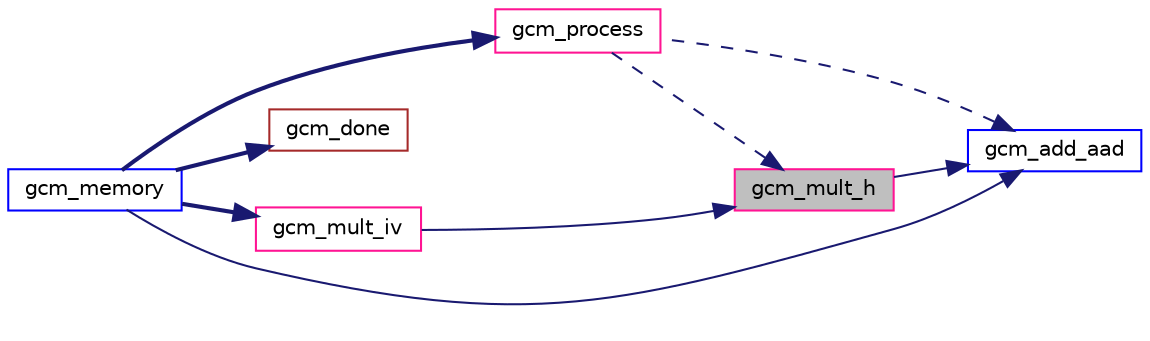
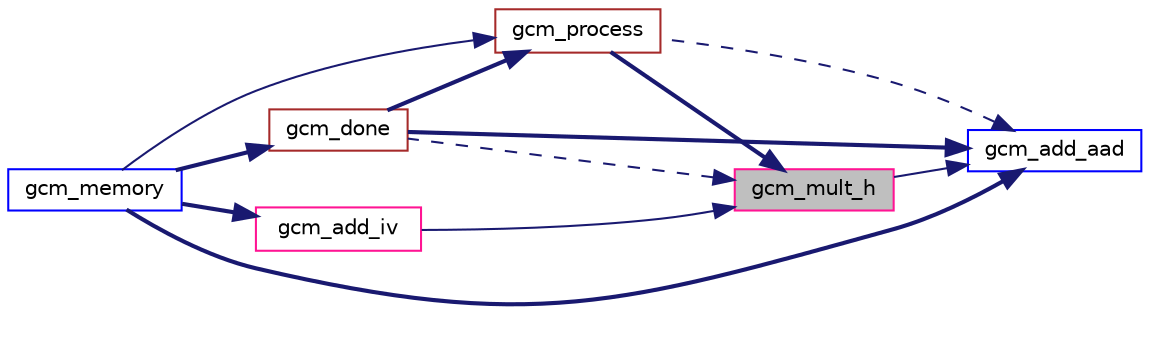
node "gcm_process": color deeppink -> brown
edge "gcm_memory" -> "gcm_process": style bold -> solid
edge "gcm_done" -> "gcm_process": added
edge "gcm_process" -> "gcm_mult_h": style dashed -> bold
edge "gcm_done" -> "gcm_add_aad": added
edge "gcm_done" -> "gcm_mult_h": added
node "gcm_mult_iv": label "gcm_mult_iv" -> "gcm_add_iv"
edge "gcm_memory" -> "gcm_add_aad": style solid -> bold
